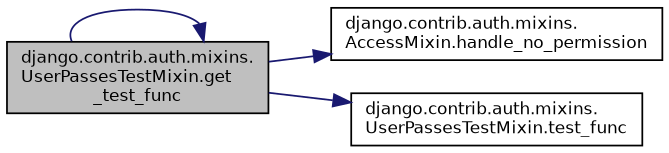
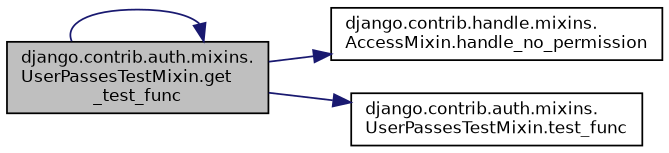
node "django.contrib.auth.mixins. AccessMixin.handle_no_permission": label "django.contrib.auth.mixins. AccessMixin.handle_no_permission" -> "django.contrib.handle.mixins. AccessMixin.handle_no_permission"
